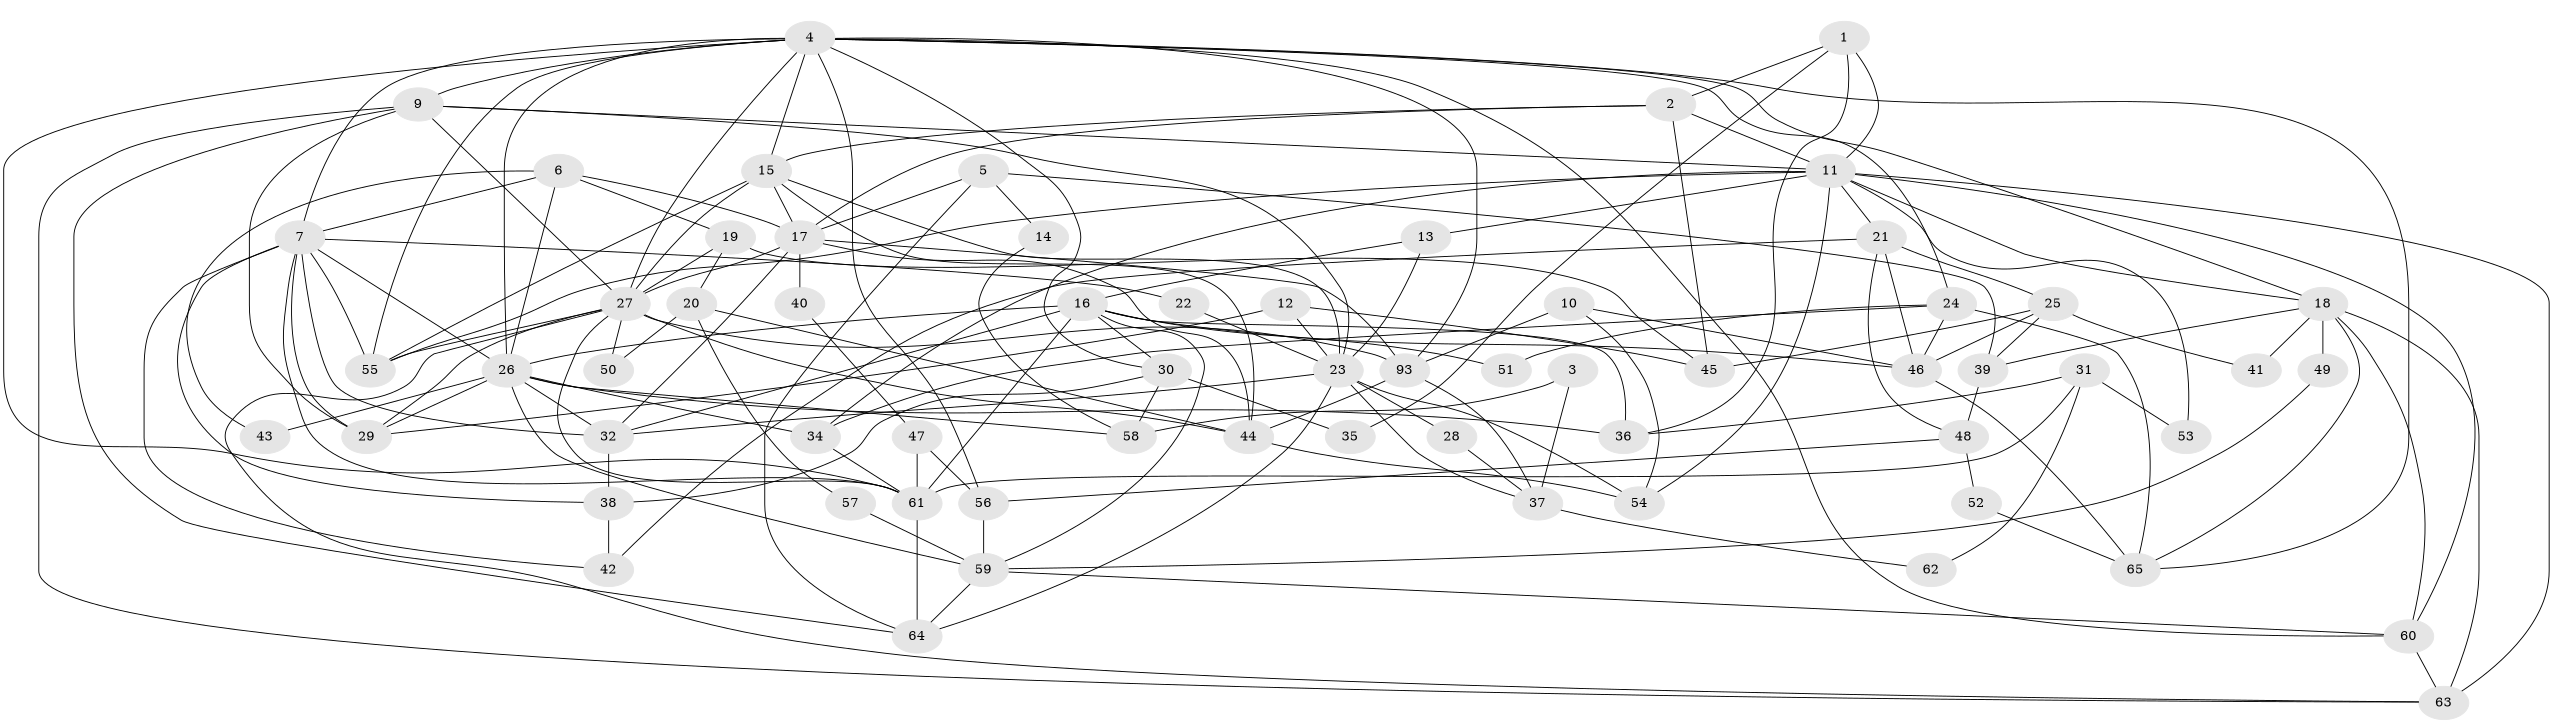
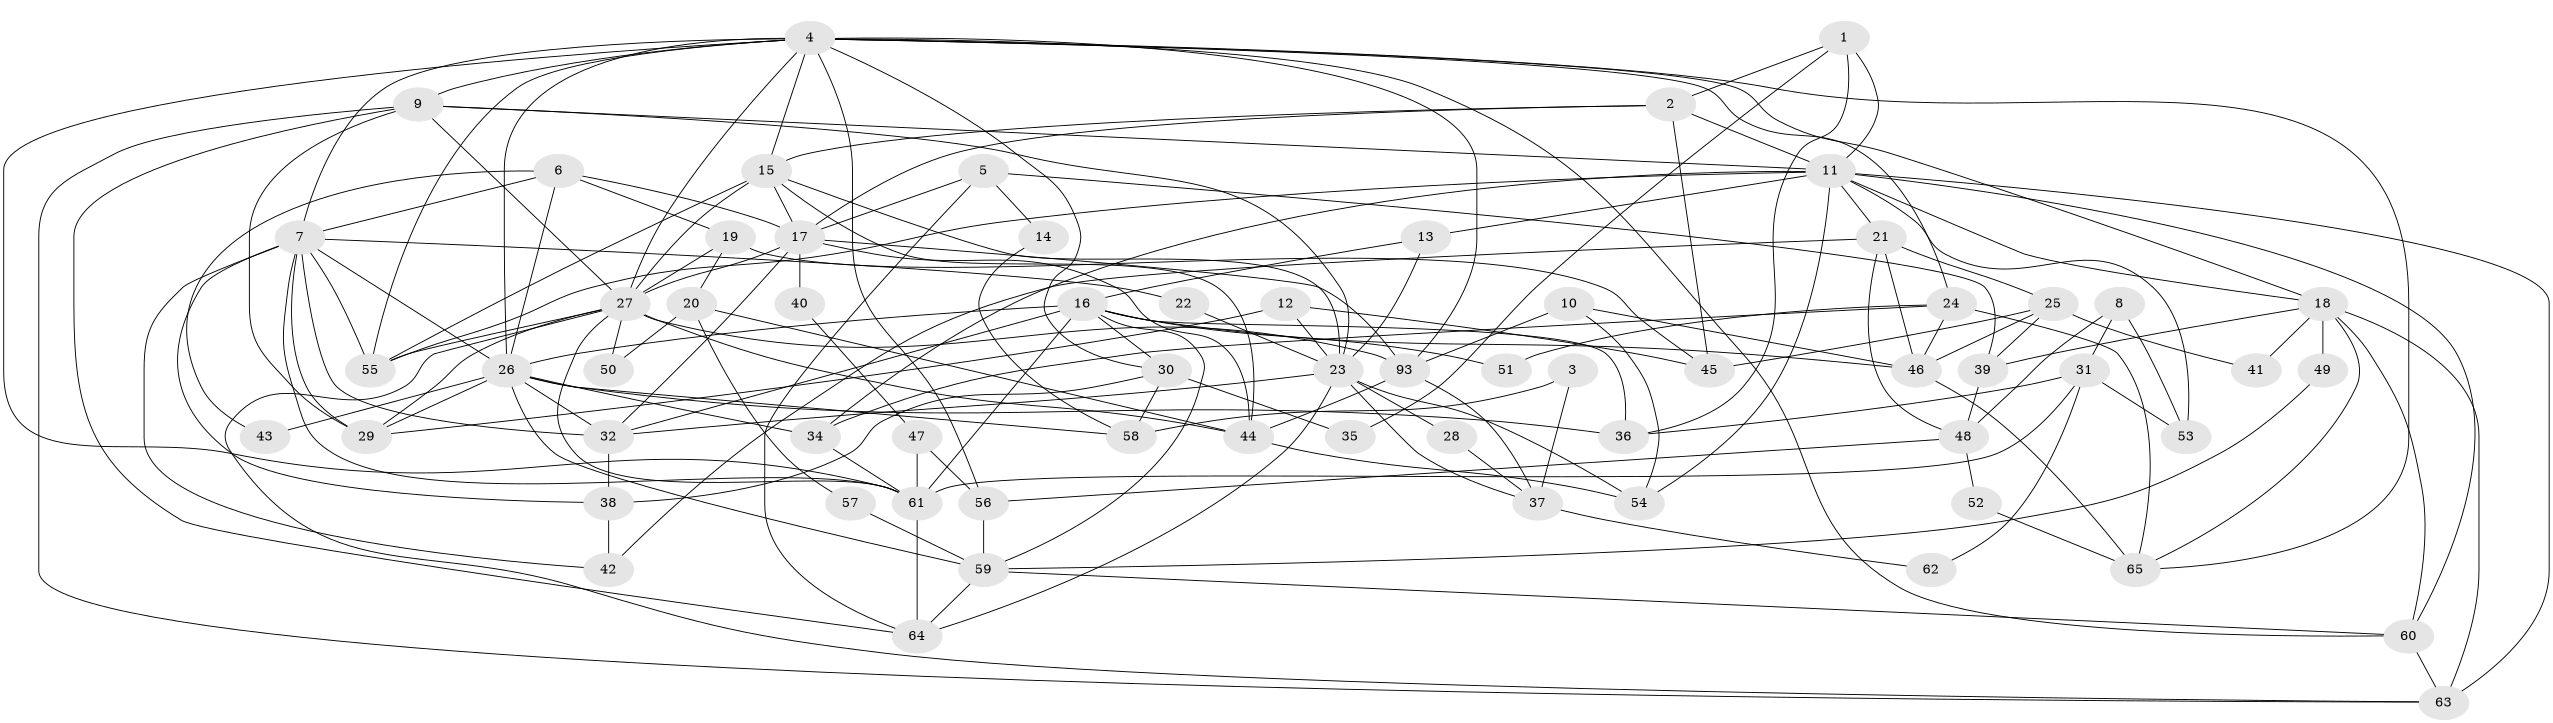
node "8": added
